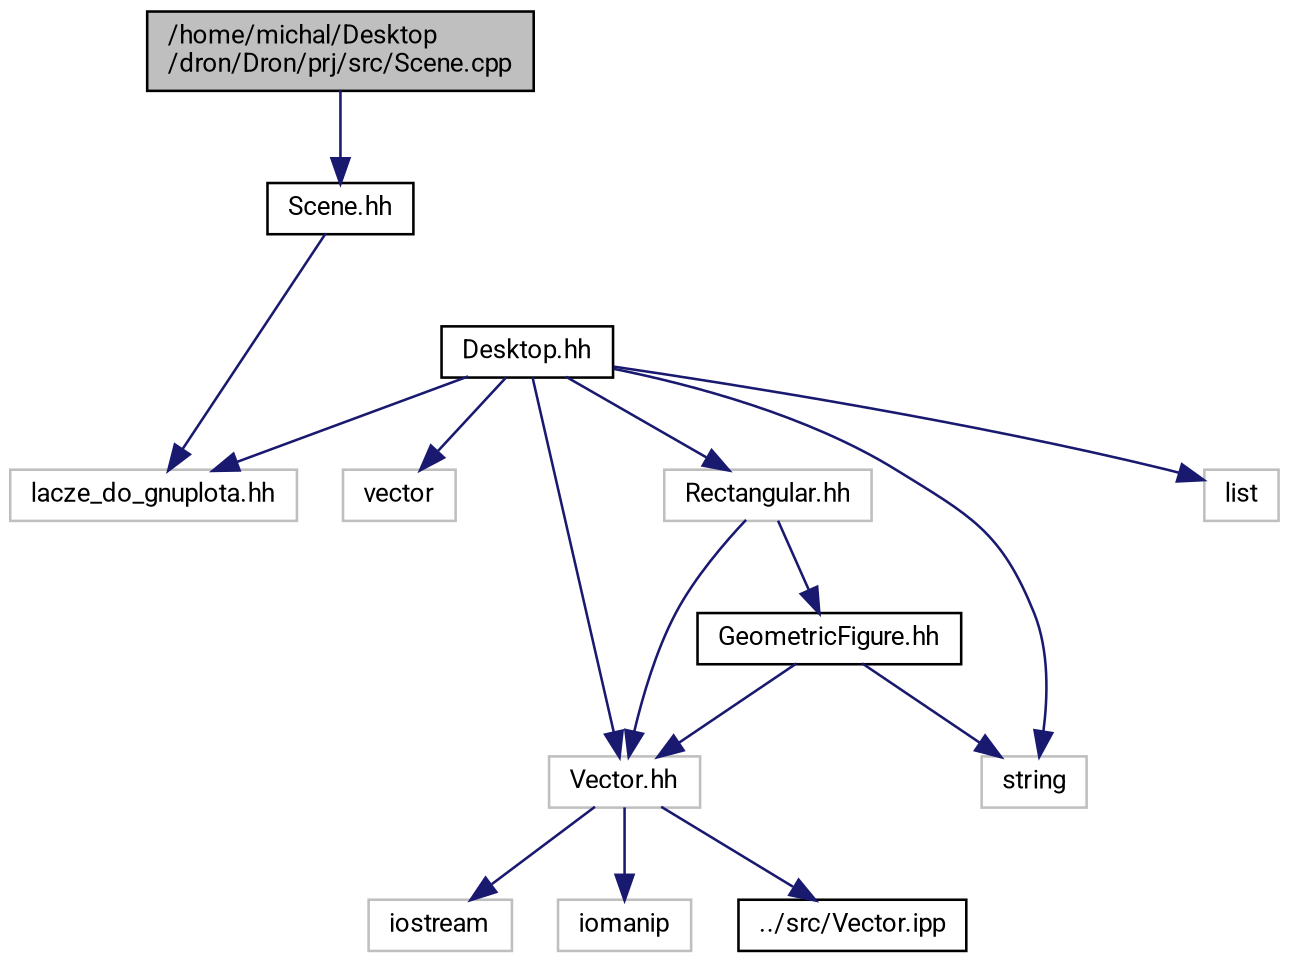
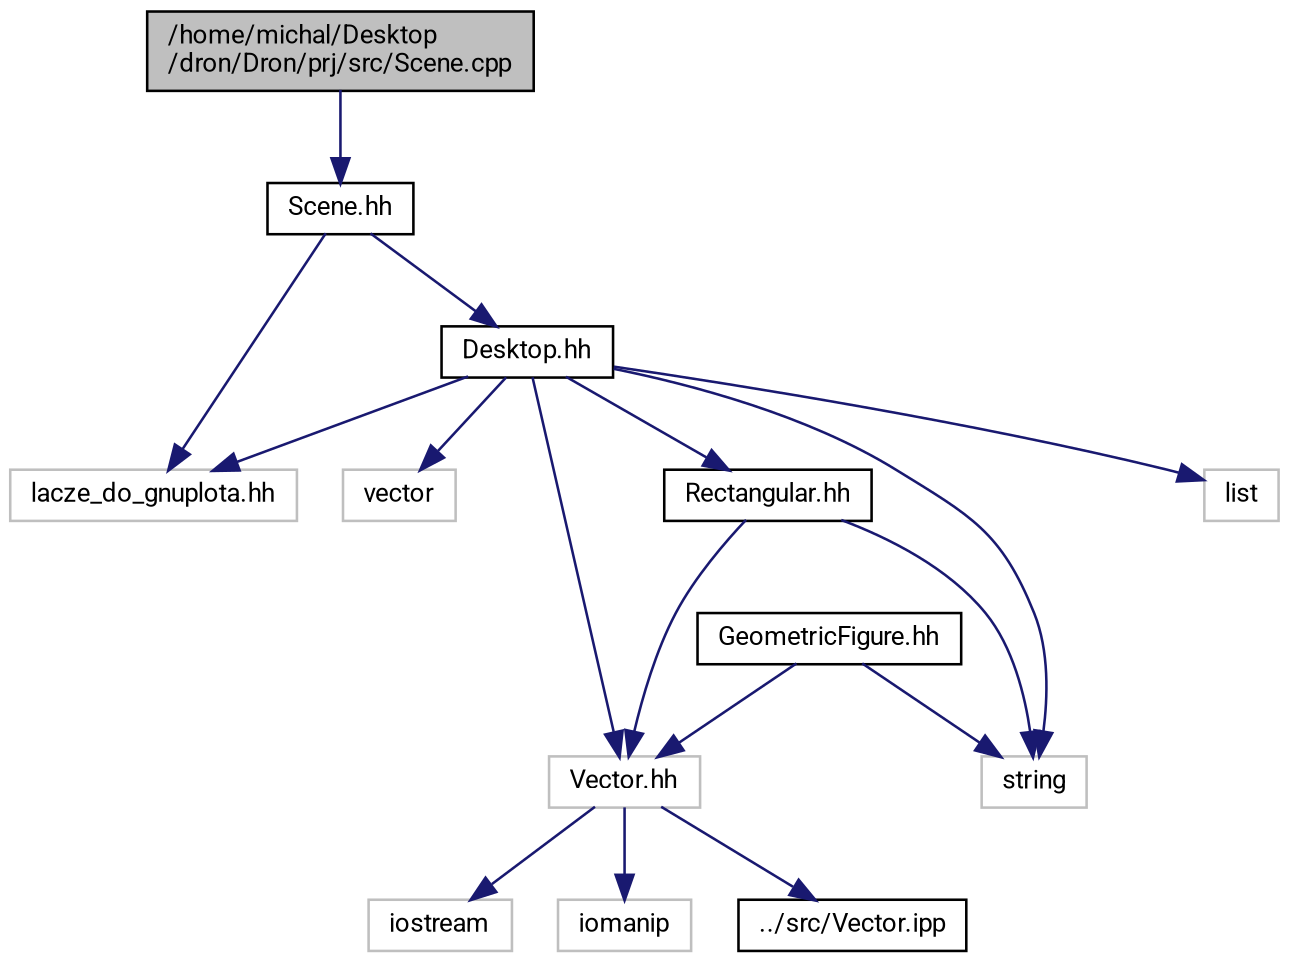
edge "Scene.hh" -> "Desktop.hh": added
node "Rectangular.hh": color grey75 -> black
edge "Rectangular.hh" -> "GeometricFigure.hh": now "Rectangular.hh" -> "string"
